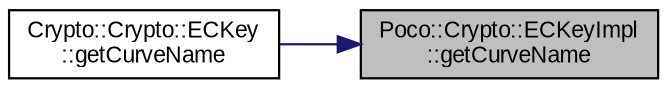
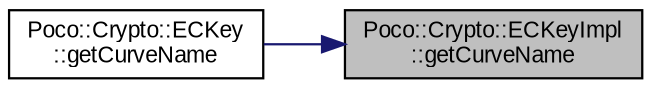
node "Crypto::Crypto::ECKey ::getCurveName": label "Crypto::Crypto::ECKey ::getCurveName" -> "Poco::Crypto::ECKey ::getCurveName"
